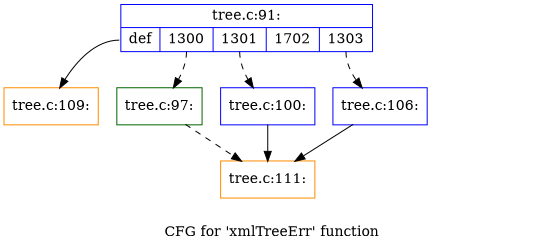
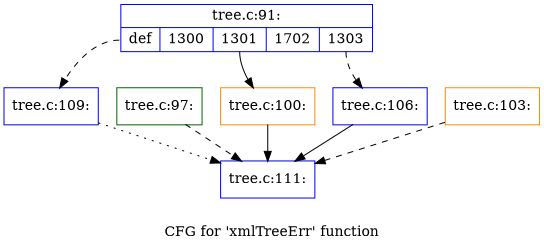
edge "tree.c:91:" -> "tree.c:109:": style solid -> dashed
edge "tree.c:91:" -> "tree.c:97:": removed
edge "tree.c:91:" -> "tree.c:100:": style dashed -> solid
node "tree.c:109:": color darkorange -> blue
node "tree.c:100:": color blue -> darkorange
node "tree.c:103:": added
edge "tree.c:109:" -> "tree.c:111:": added
node "tree.c:111:": color darkorange -> blue
